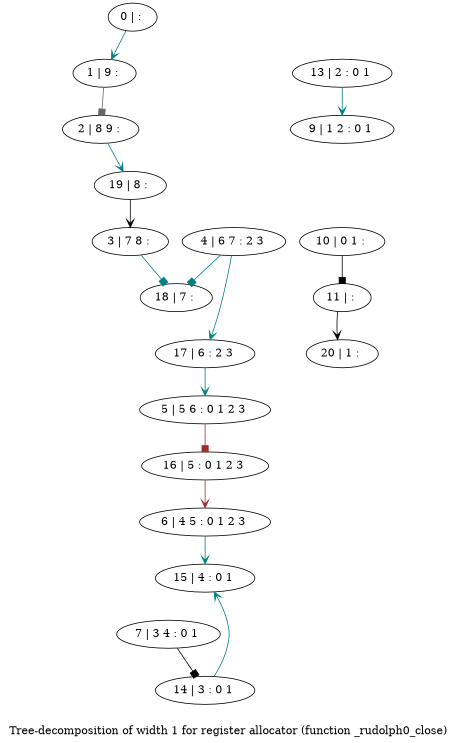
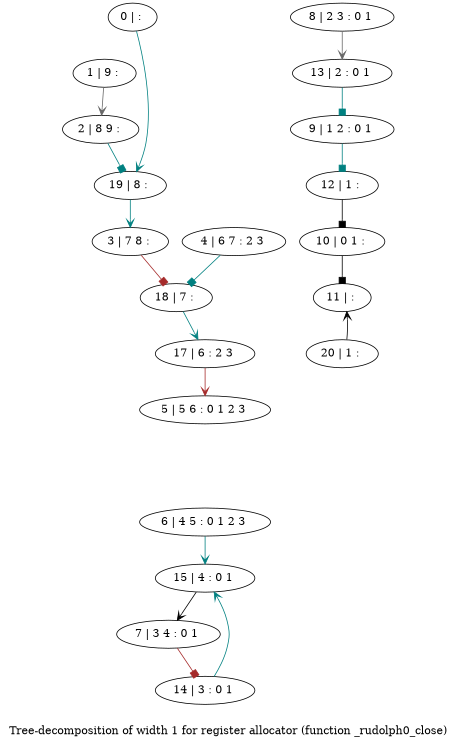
node "8 | 2 3 : 0 1": added
edge "0 | :" -> "1 | 9 :": now "0 | :" -> "19 | 8 :"
edge "1 | 9 :" -> "2 | 8 9 :": arrowhead box -> vee
edge "13 | 2 : 0 1" -> "9 | 1 2 : 0 1": arrowhead vee -> box
edge "2 | 8 9 :" -> "19 | 8 :": arrowhead vee -> box
node "12 | 1 :": added
edge "19 | 8 :" -> "3 | 7 8 :": color black -> teal
edge "3 | 7 8 :" -> "18 | 7 :": color teal -> brown
edge "4 | 6 7 : 2 3" -> "17 | 6 : 2 3": now "18 | 7 :" -> "17 | 6 : 2 3"
edge "11 | :" -> "20 | 1 :": reversed
edge "17 | 6 : 2 3" -> "5 | 5 6 : 0 1 2 3": color teal -> brown
node "16 | 5 : 0 1 2 3": removed
edge "15 | 4 : 0 1" -> "7 | 3 4 : 0 1": added
edge "7 | 3 4 : 0 1" -> "14 | 3 : 0 1": color black -> brown
